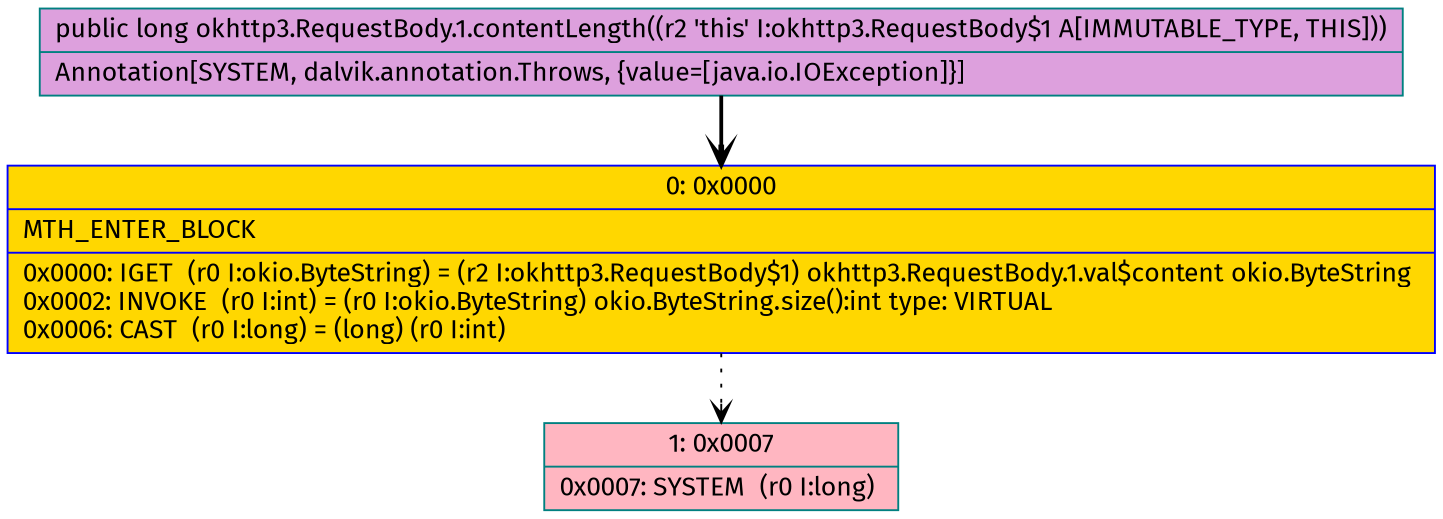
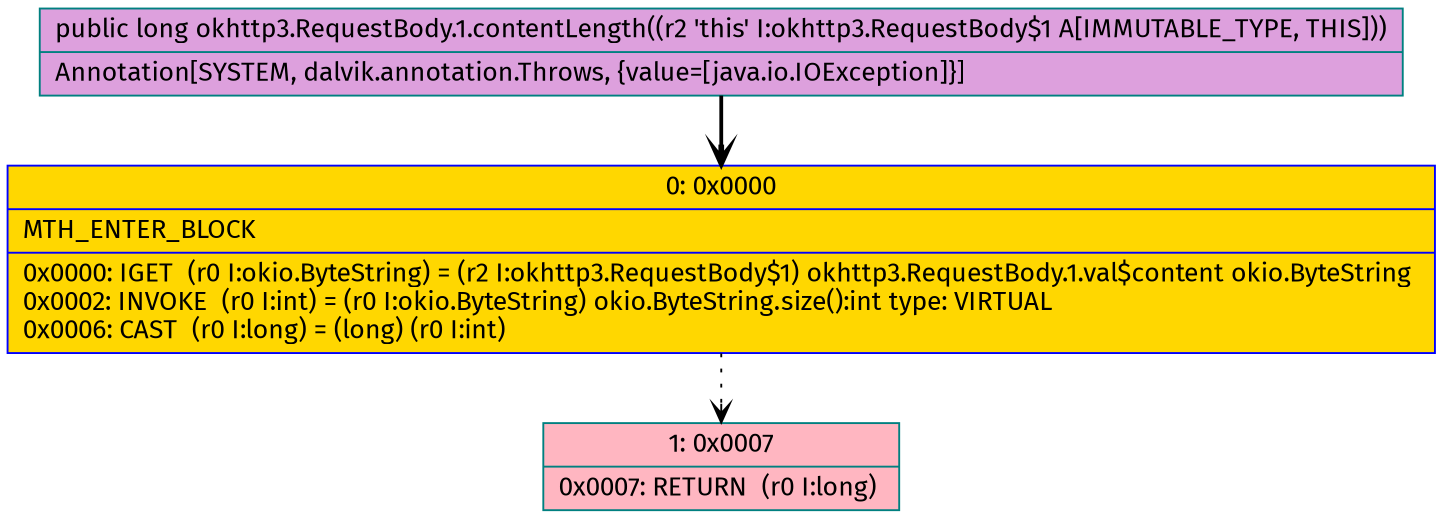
node "1: 0x0007": text "0x0007: SYSTEM  (r0 I:long)" -> "0x0007: RETURN  (r0 I:long)"
